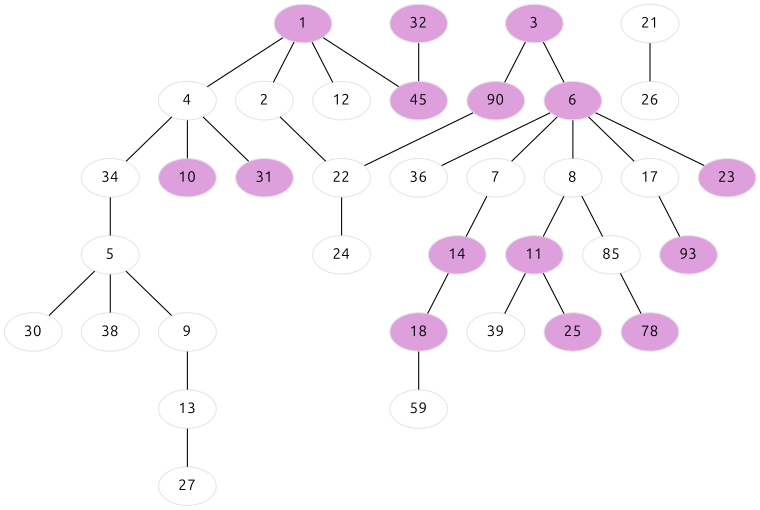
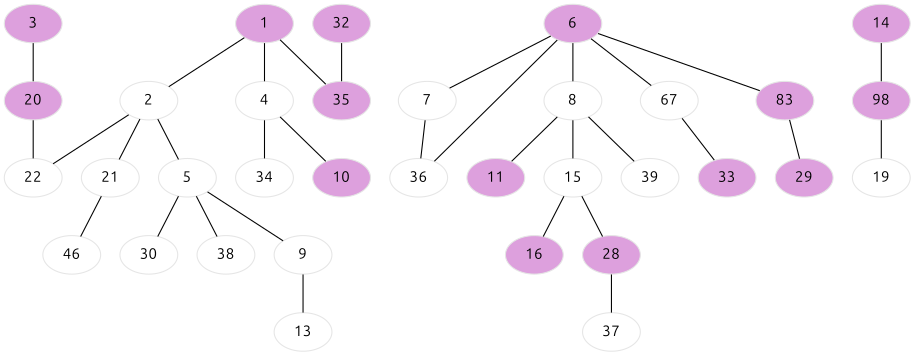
edge "3" -- "6": removed
node "12": removed
node "45": label "45" -> "35"
node "90": label "90" -> "20"
node "26": label "26" -> "46"
edge "2" -- "21": added
node "31": removed
node "17": label "17" -> "67"
node "23": label "23" -> "83"
node "29": added
edge "34" -- "5": now "2" -- "5"
edge "7" -- "14": now "7" -- "36"
node "24": removed
node "16": added
node "85": label "85" -> "15"
node "93": label "93" -> "33"
edge "11" -- "39": now "8" -- "39"
node "18": label "18" -> "98"
node "25": removed
node "37": added
node "78": label "78" -> "28"
node "59": label "59" -> "19"
node "27": removed
